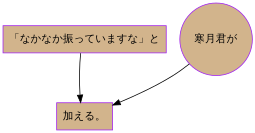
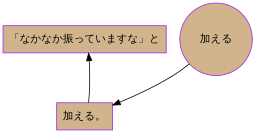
node "寒月君が": label "寒月君が" -> "加える"
edge "「なかなか振っていますな」と" -> "加える。": reversed
